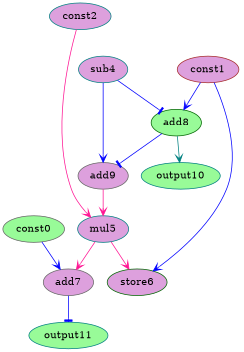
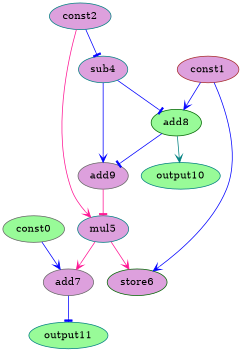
edge "const2" -> "sub4": added
edge "add9" -> "mul5": arrowhead vee -> tee
